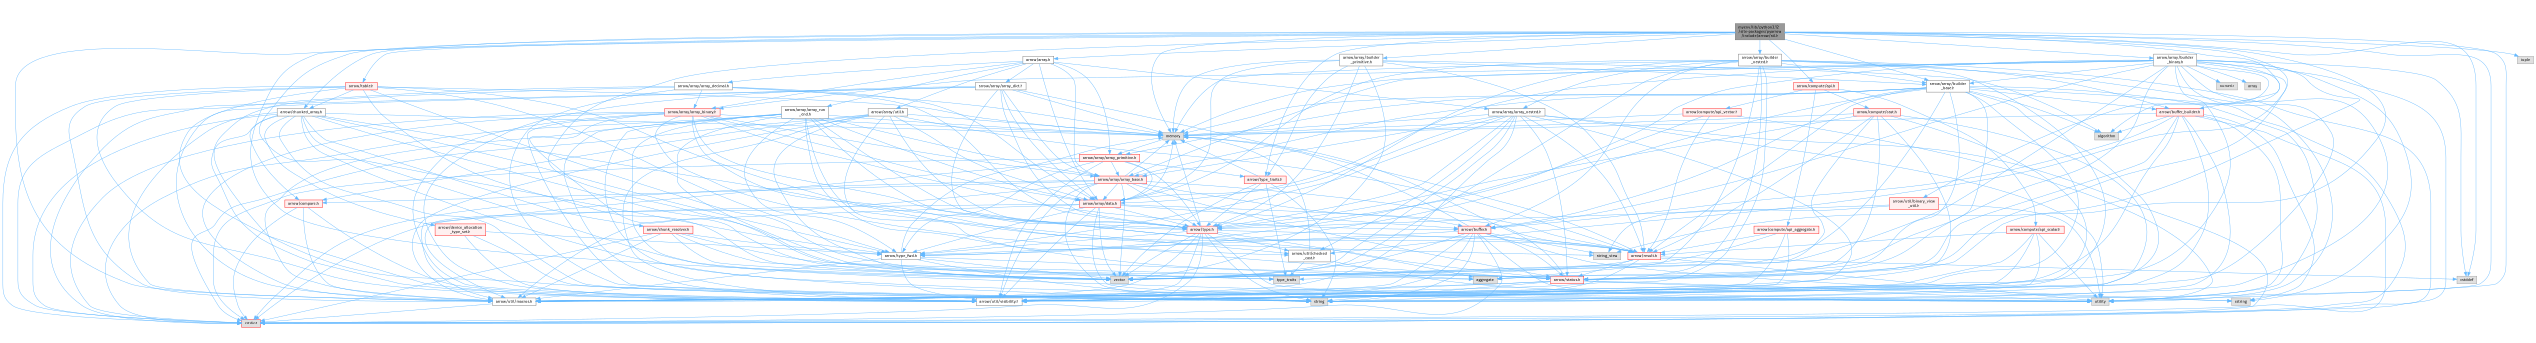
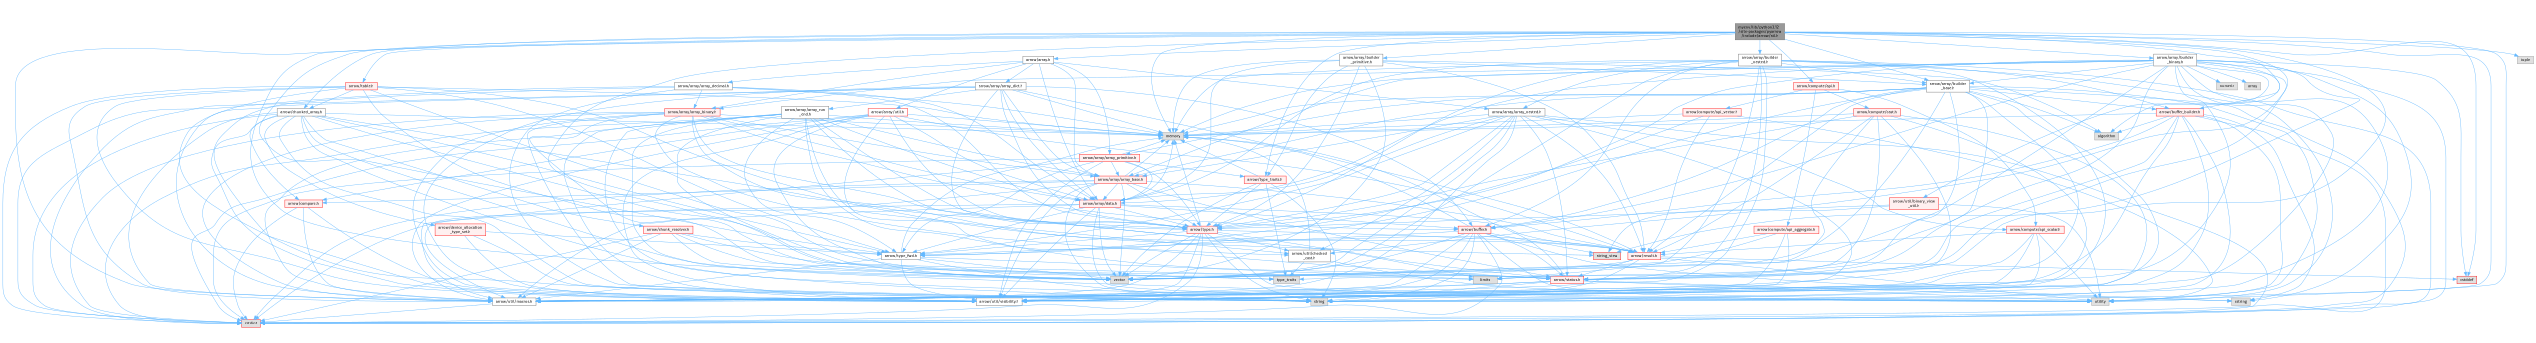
edge "arrow/array.h" -> "arrow/array/array_run _end.h": now "arrow/array/array_dict.h" -> "arrow/array/array_run _end.h"
node "arrow/array/util.h": color grey40 -> red
edge "memory" -> "arrow/array/array_primitive.h": reversed
edge "arrow/array/array_nested.h" -> "utility": now "arrow/array/array_nested.h" -> "arrow/compute/api_scalar.h"
edge "arrow/array/array_base.h" -> "arrow/buffer.h": now "arrow/array/array_dict.h" -> "arrow/buffer.h"
node "string_view": color grey60 -> red
node "aggregate": label "aggregate" -> "limits"
node "cstddef": color grey60 -> red
